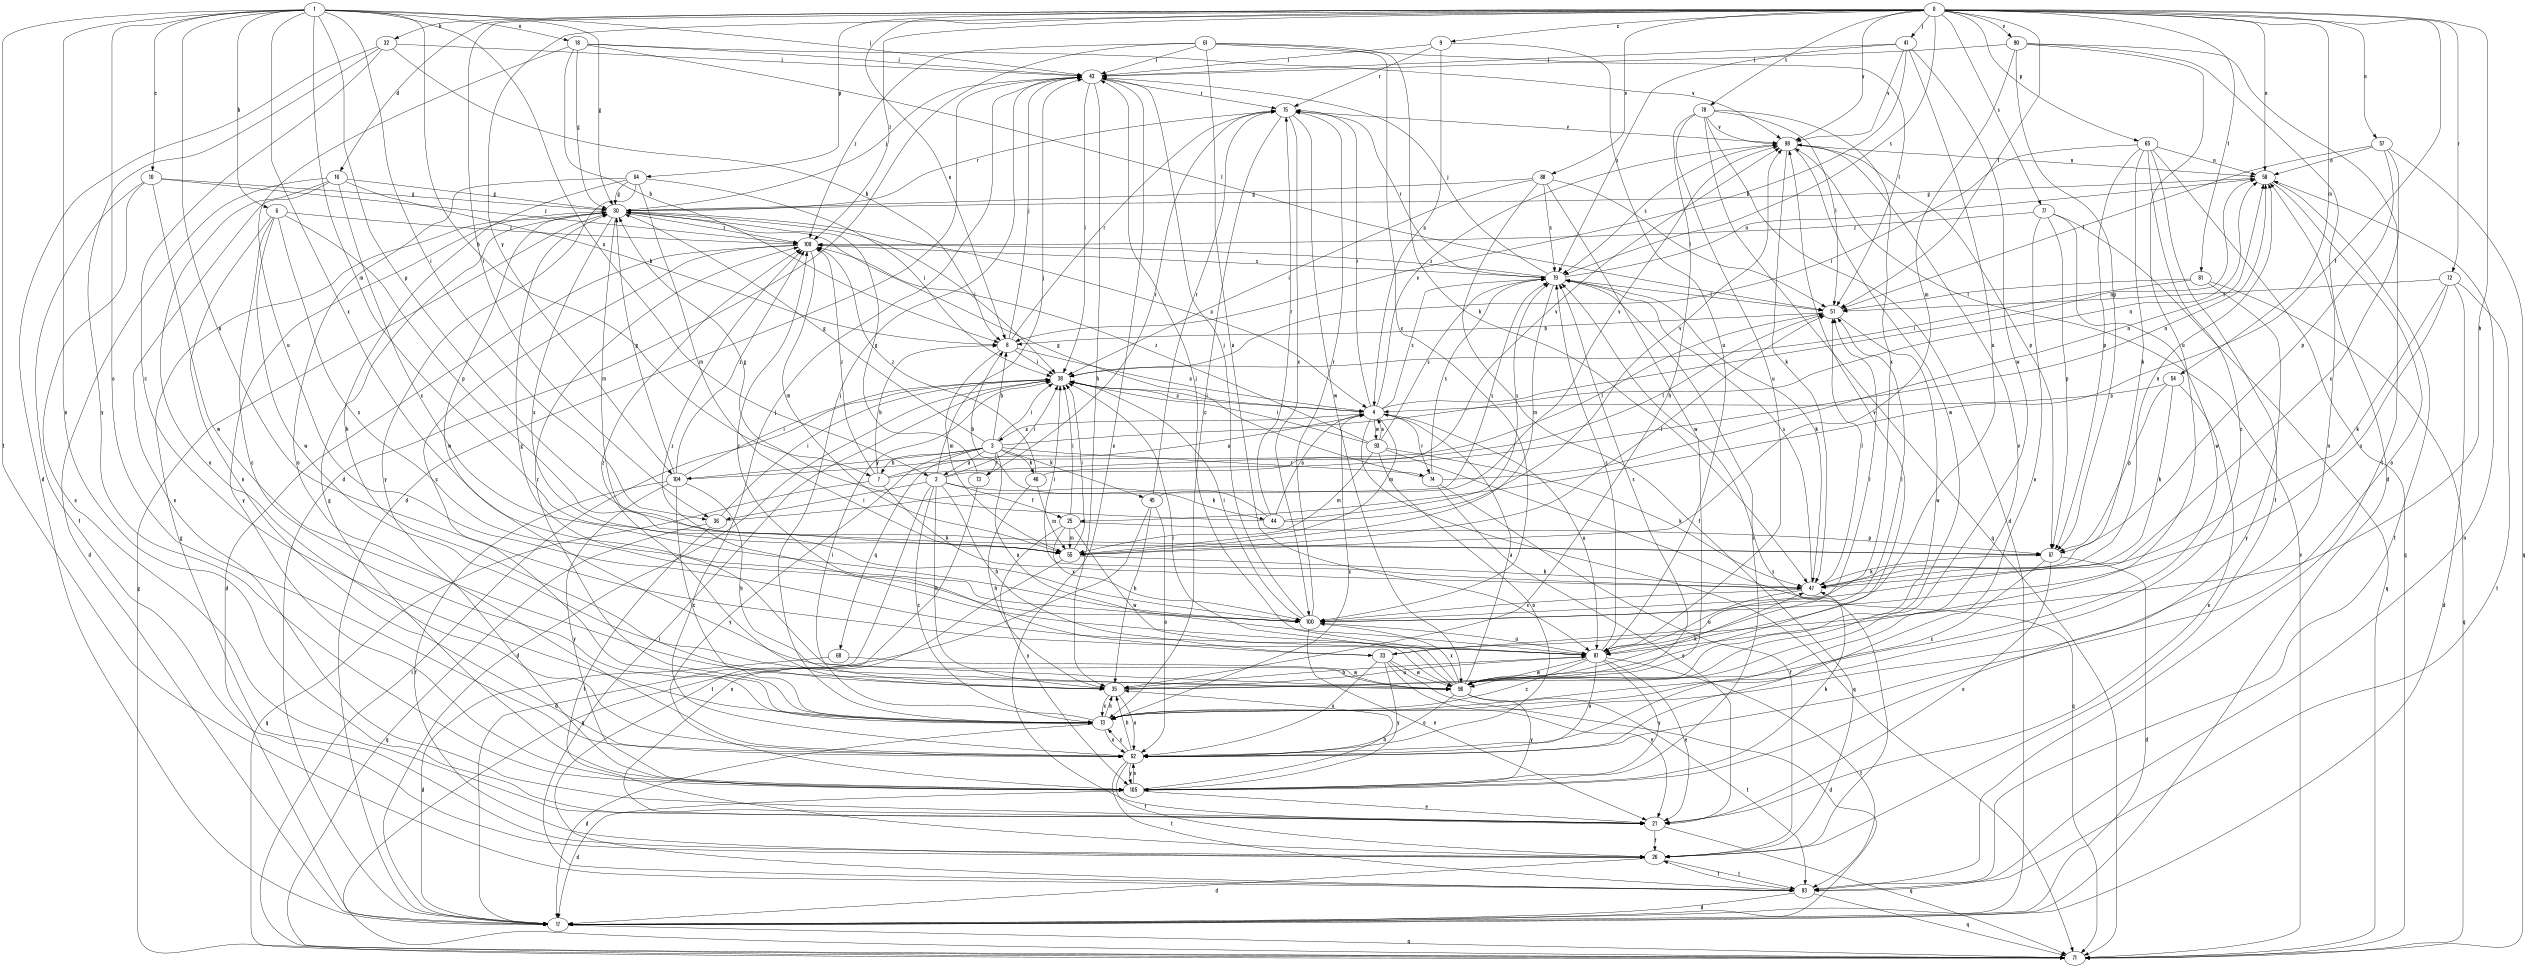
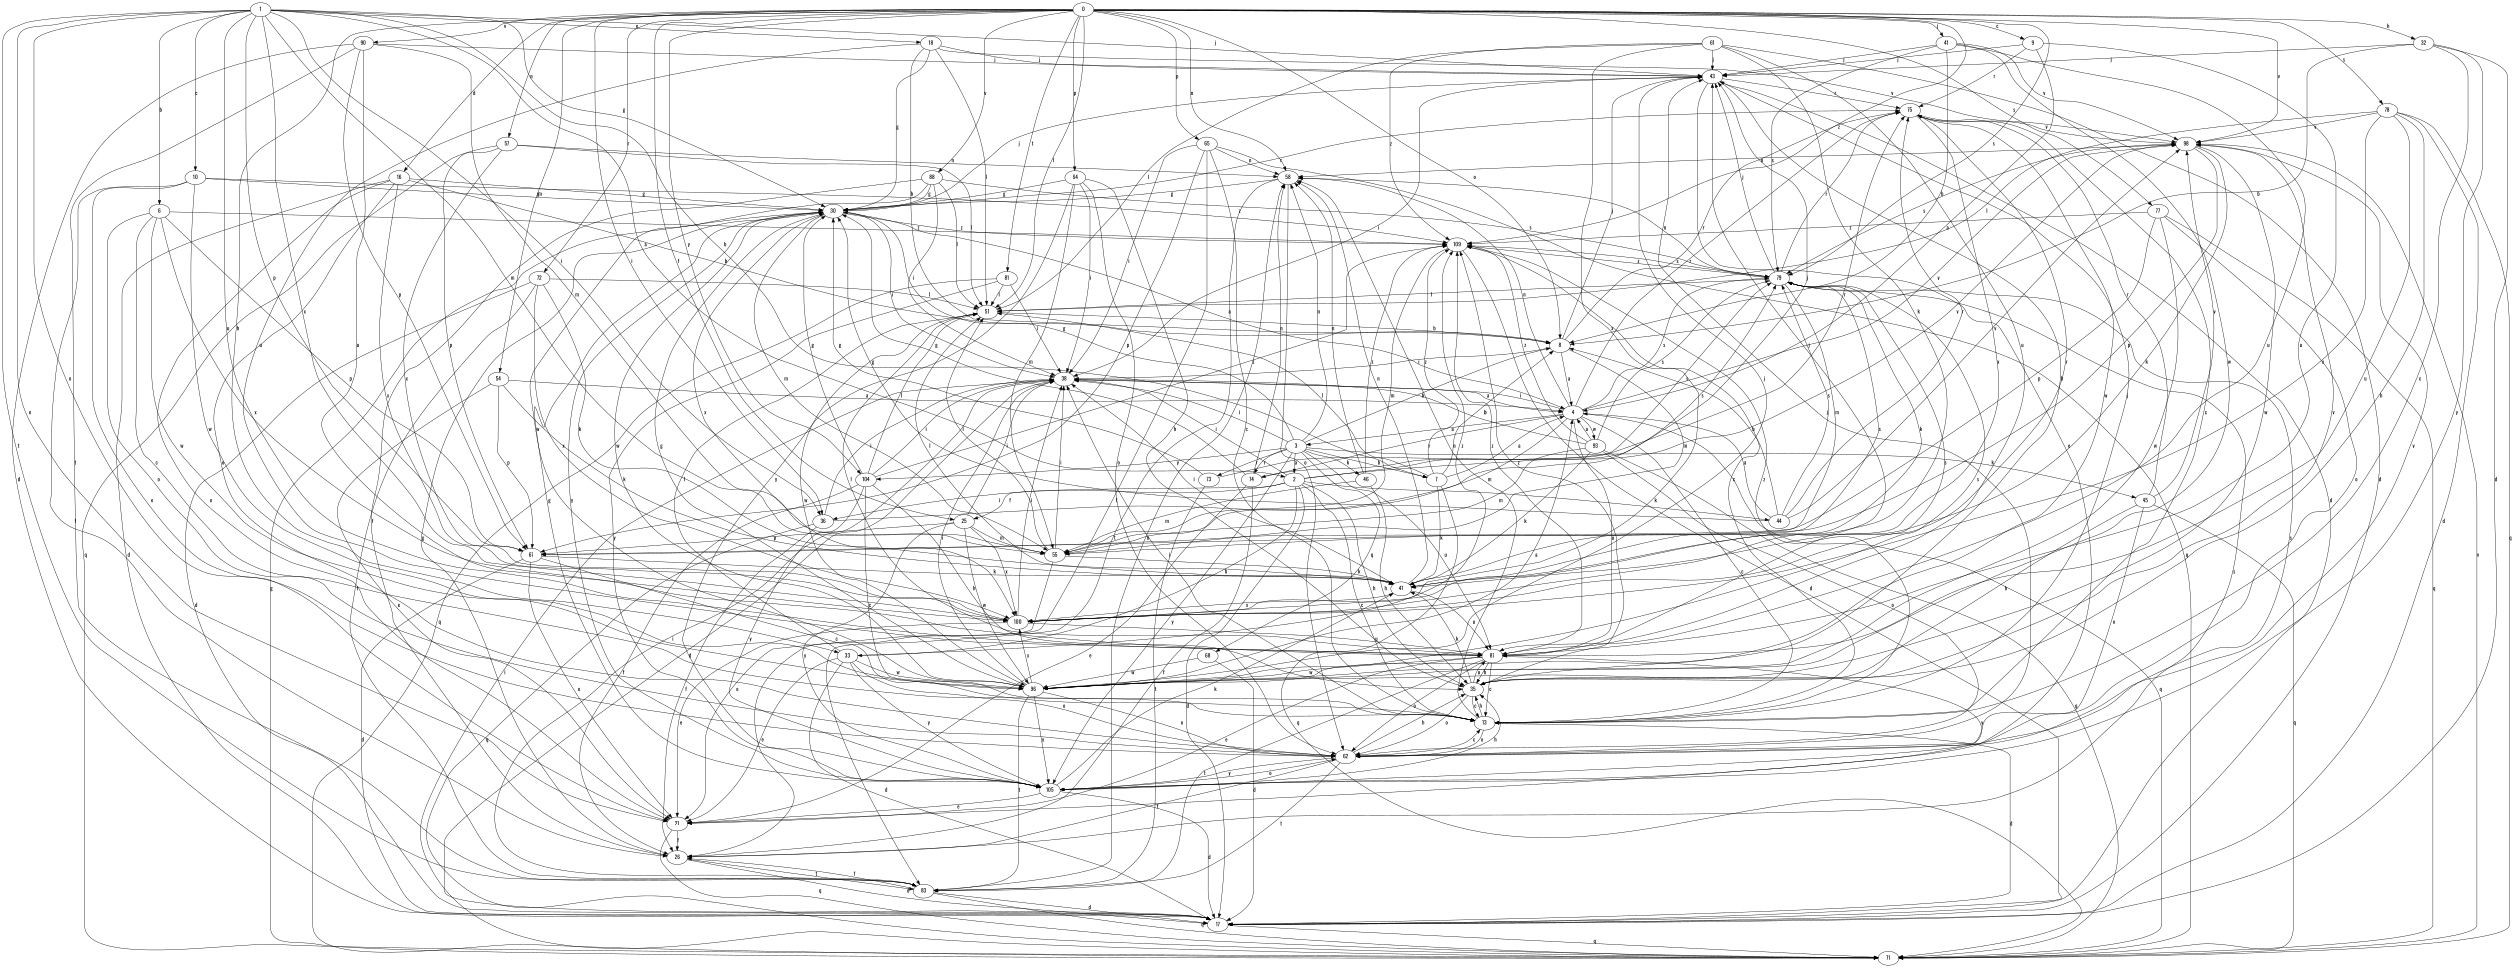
edge "65" -> "47": removed, label "k"
